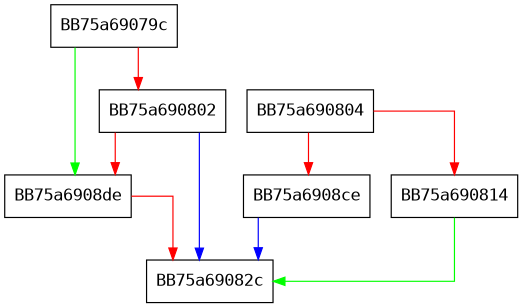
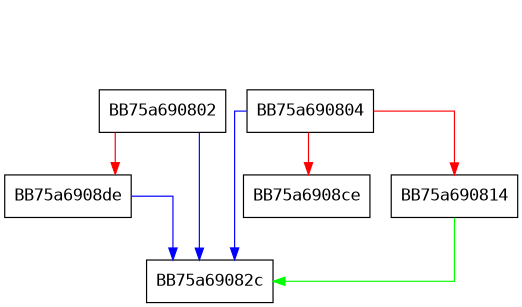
node "BB75a69079c": removed
edge "BB75a6908de" -> "BB75a69082c": color red -> blue
edge "BB75a6908ce" -> "BB75a69082c": now "BB75a690804" -> "BB75a69082c"
